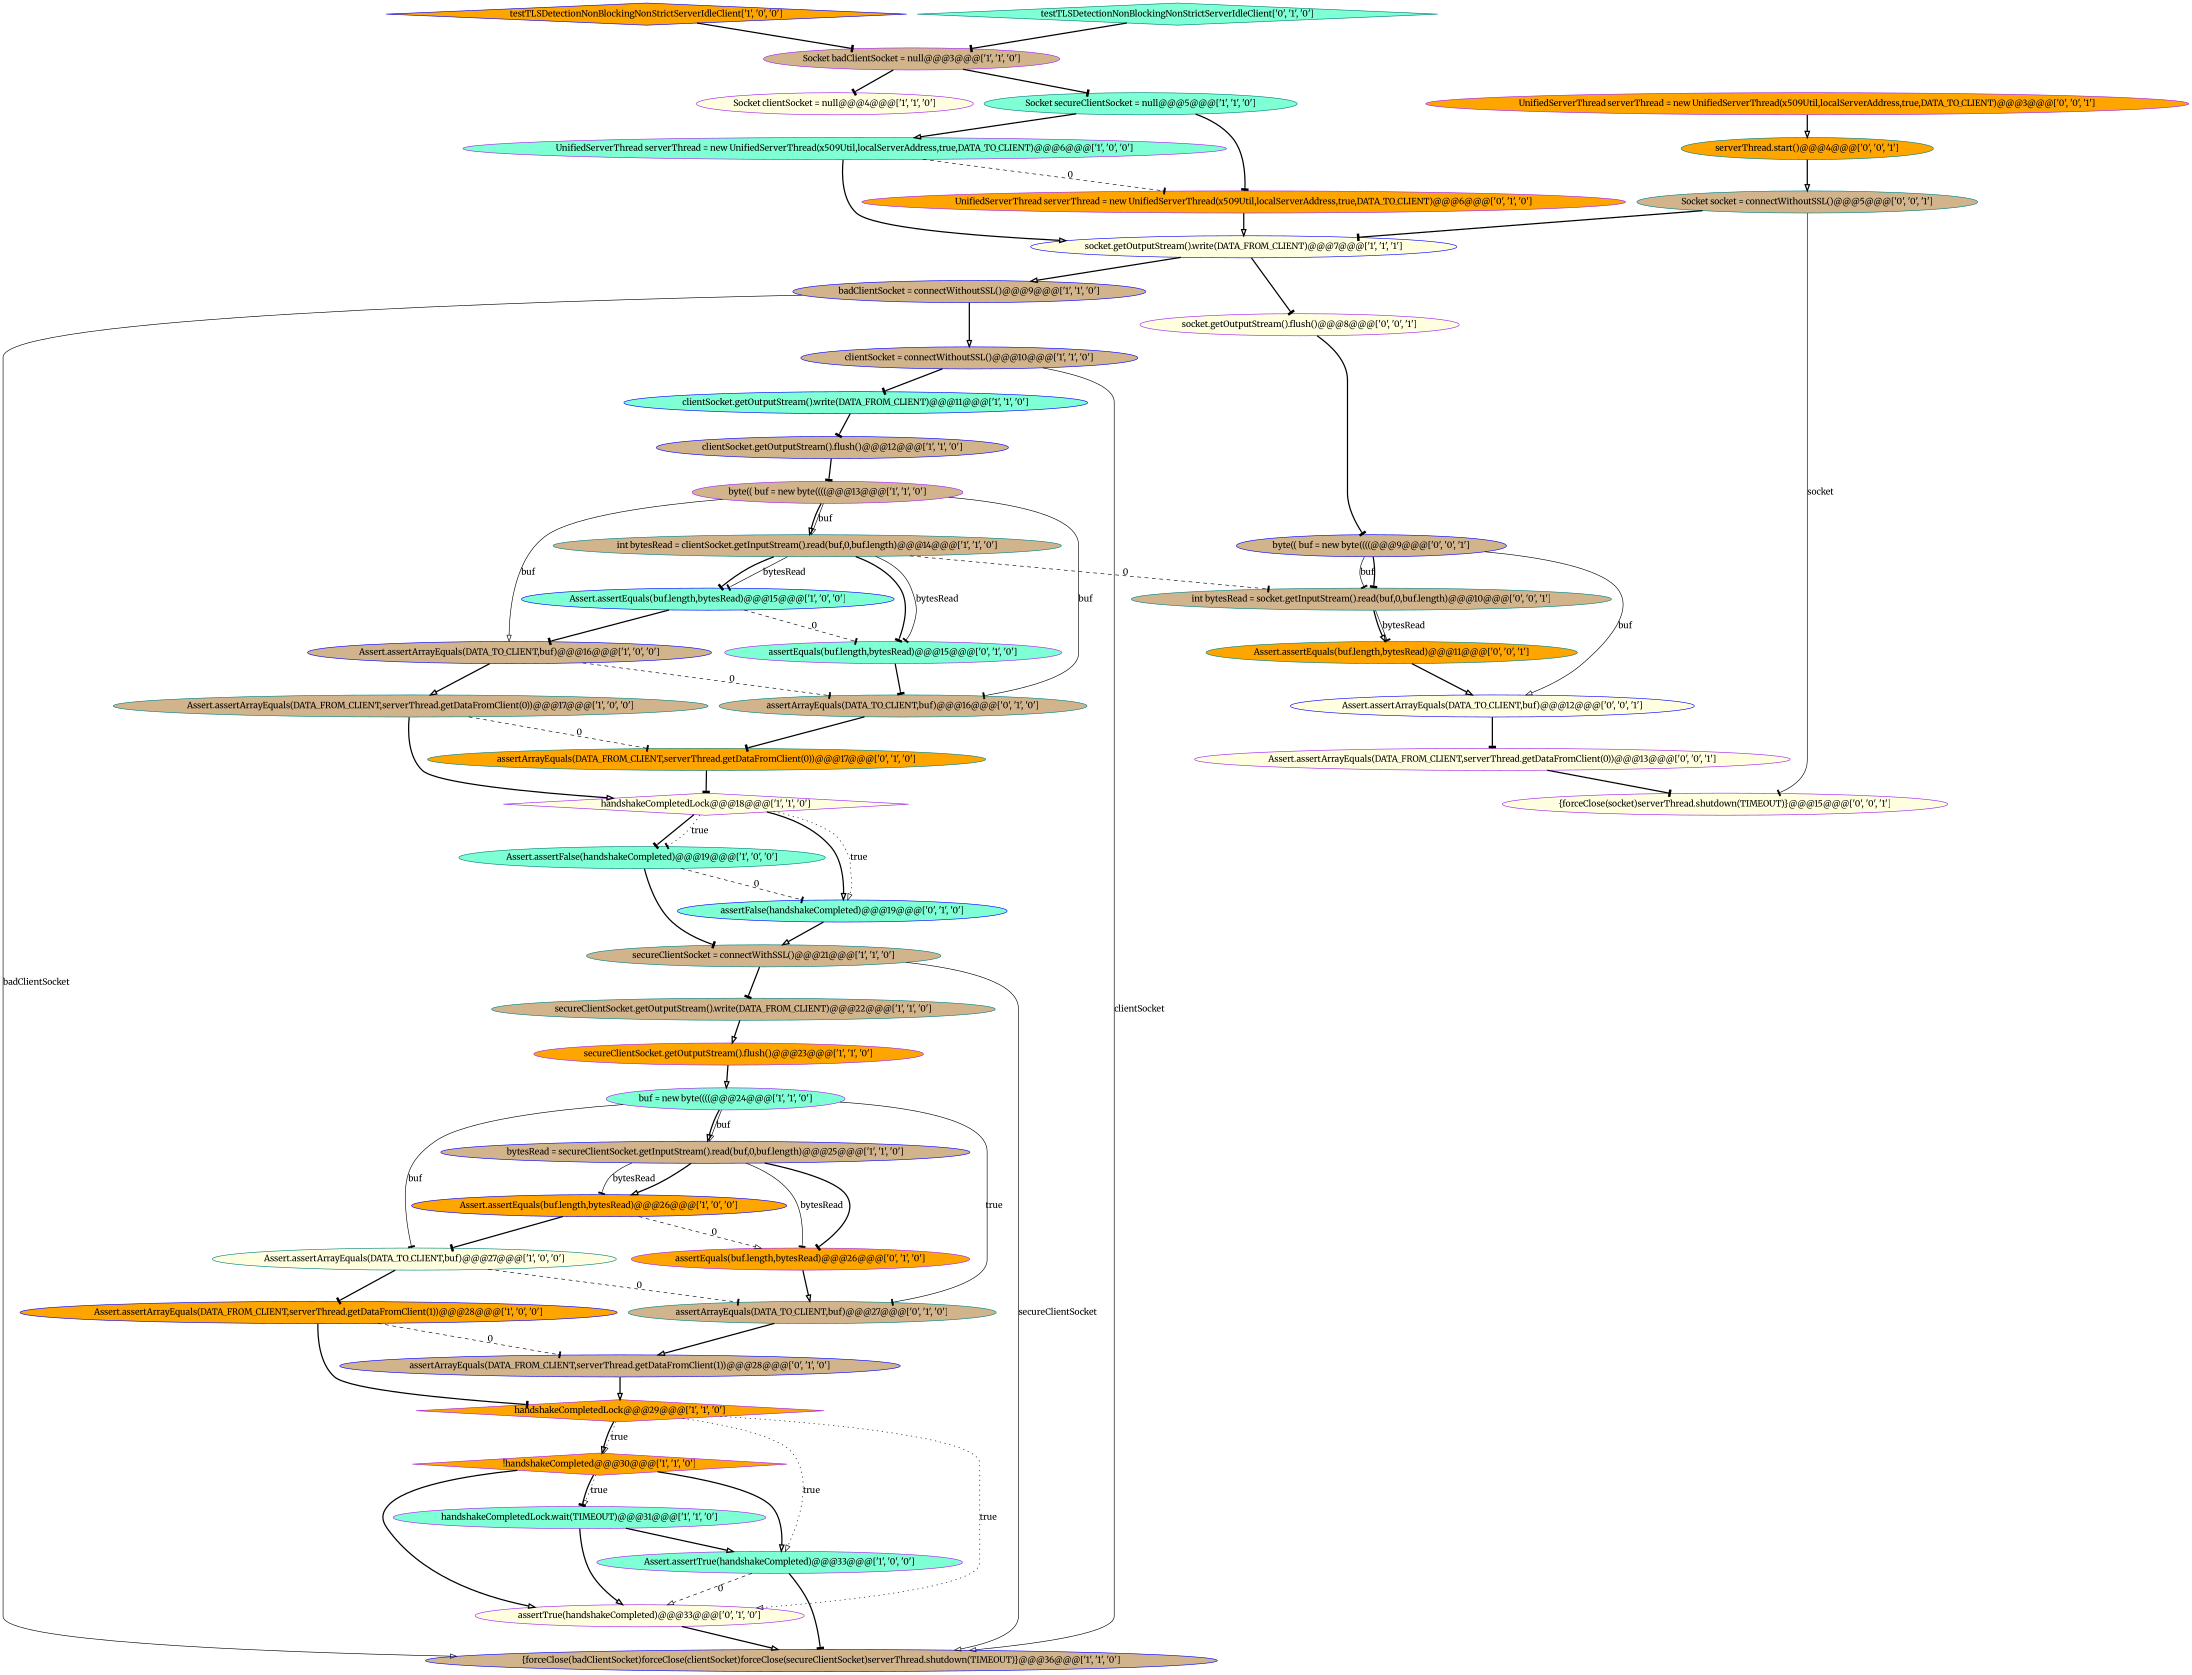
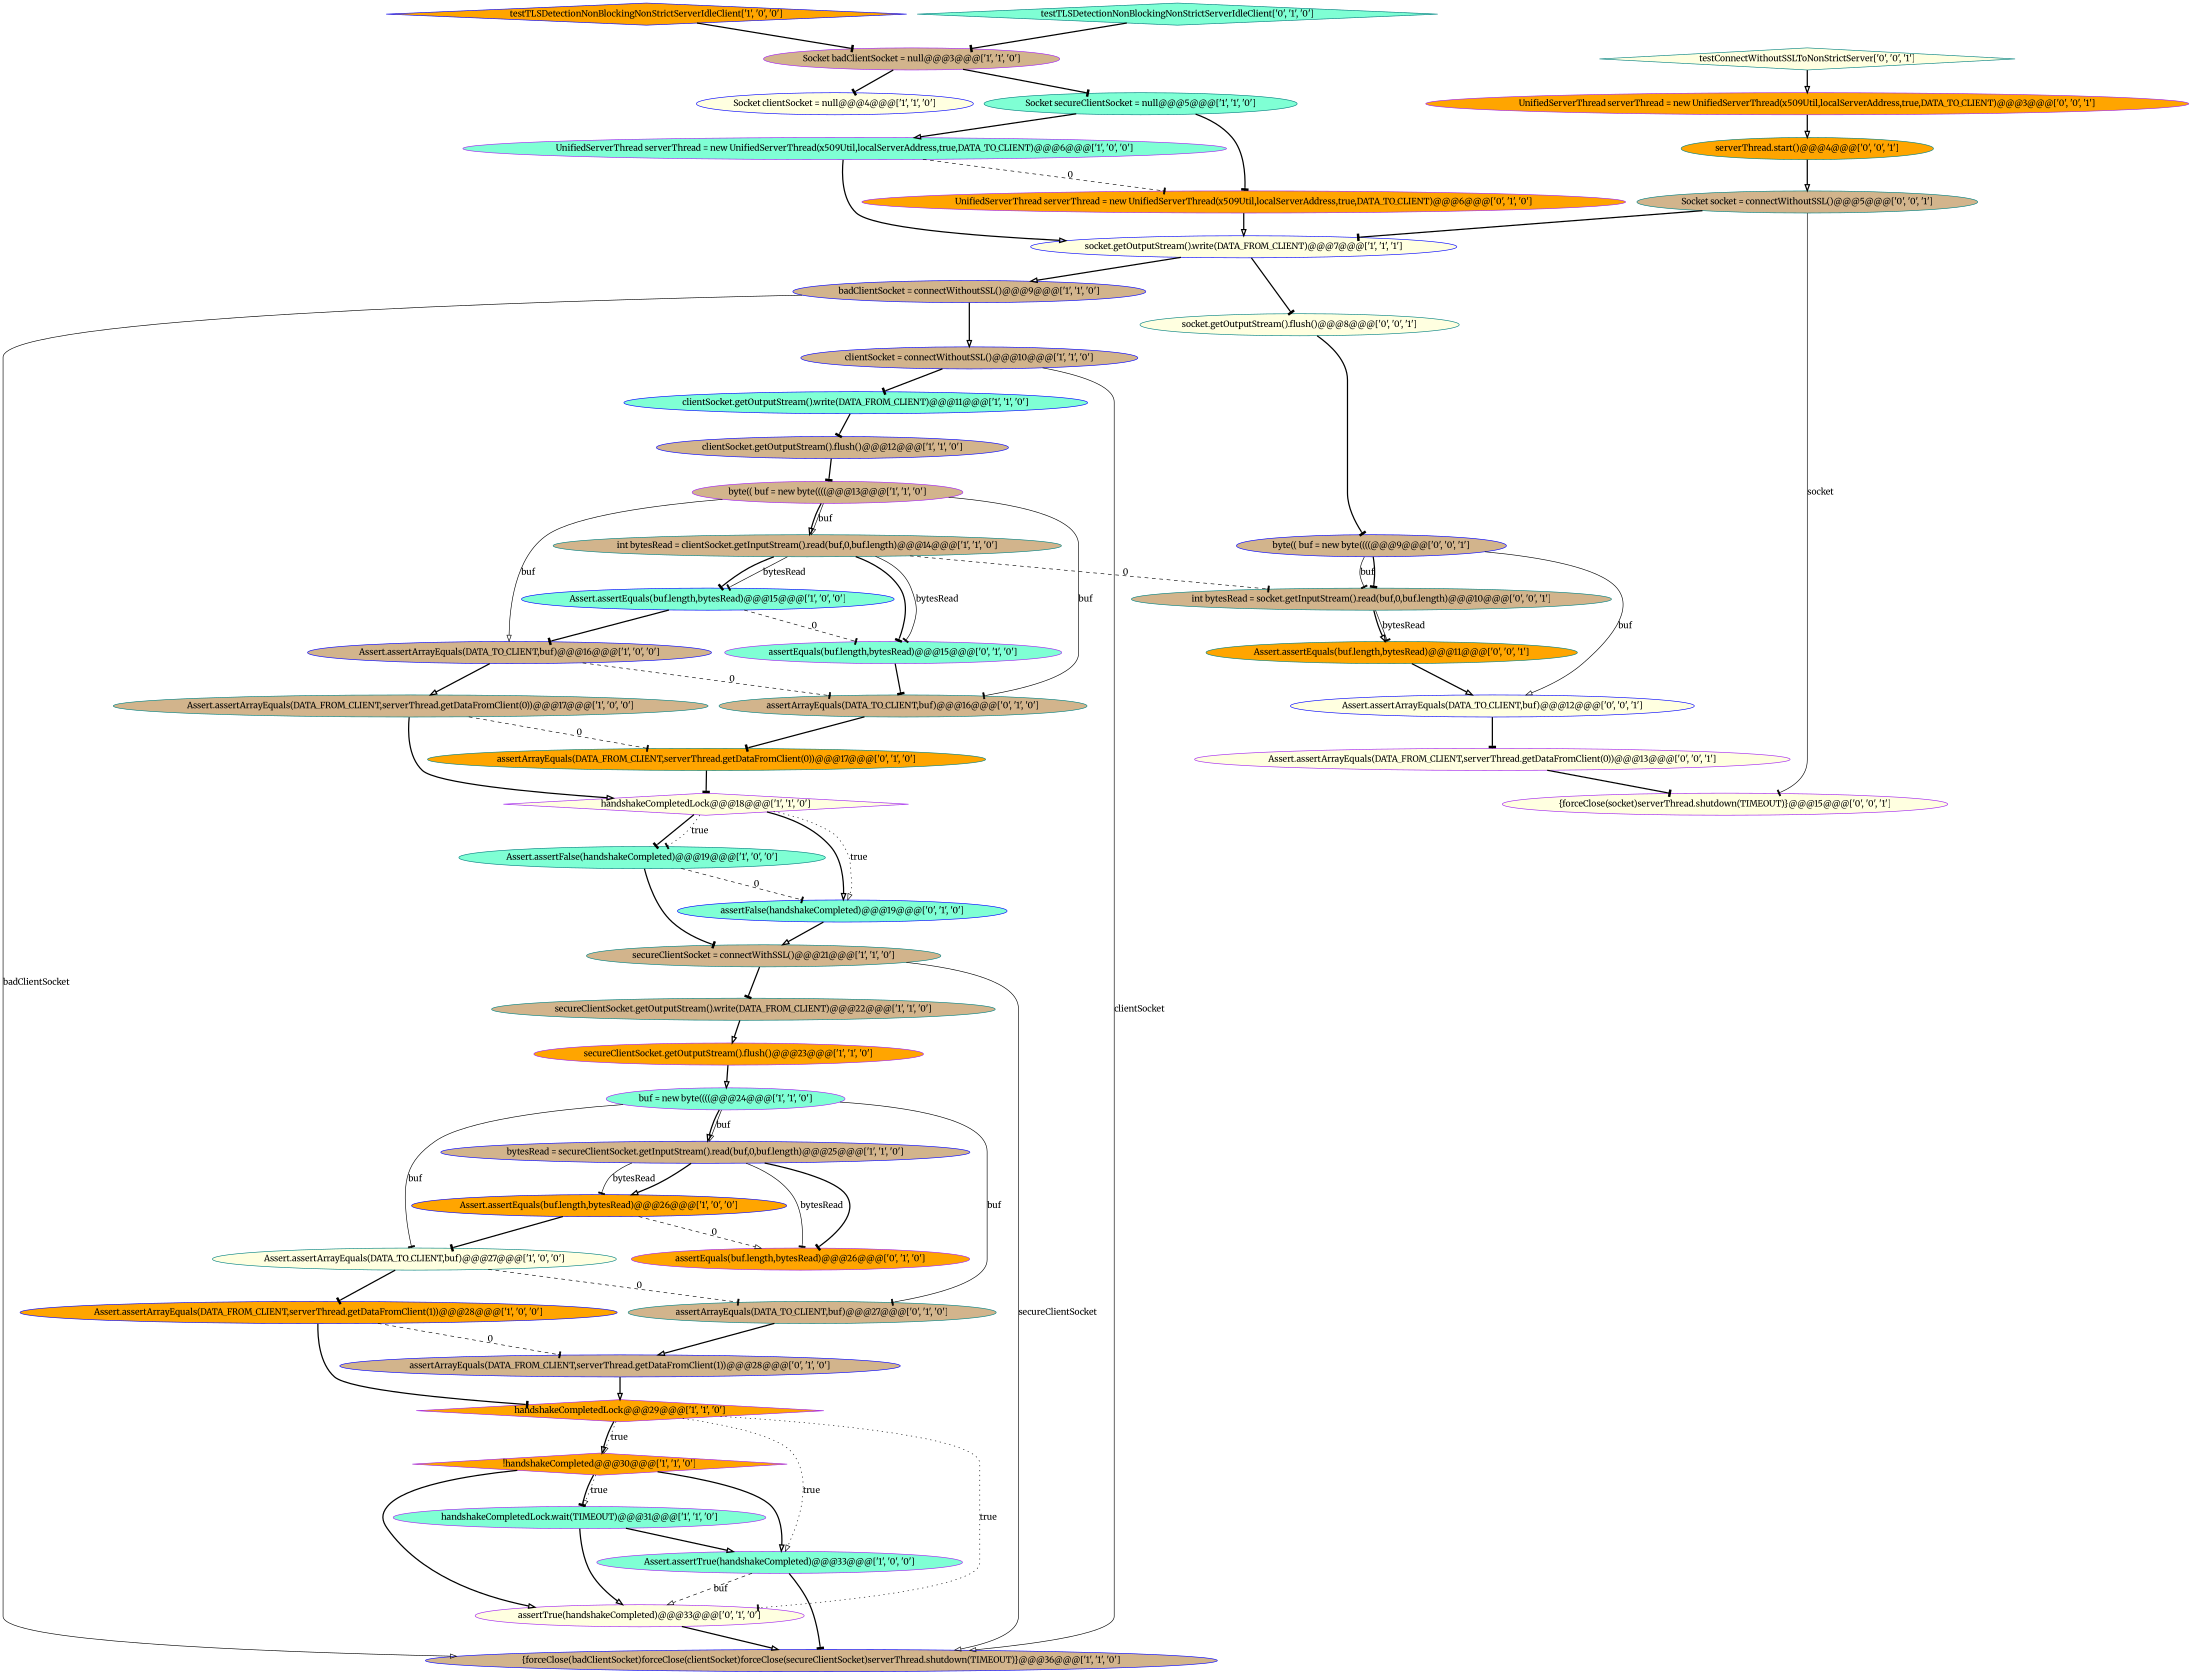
node "testConnectWithoutSSLToNonStrictServer['0', '0', '1']": added
node "Socket clientSocket = null@@@4@@@['1', '1', '0']": color purple -> blue
node "socket.getOutputStream().flush()@@@8@@@['0', '0', '1']": color purple -> teal
edge "buf = new byte((((@@@24@@@['1', '1', '0']" -> "assertArrayEquals(DATA_TO_CLIENT,buf)@@@27@@@['0', '1', '0']": label "true" -> "buf"
edge "assertEquals(buf.length,bytesRead)@@@26@@@['0', '1', '0']" -> "assertArrayEquals(DATA_TO_CLIENT,buf)@@@27@@@['0', '1', '0']": removed
edge "handshakeCompletedLock@@@29@@@['1', '1', '0']" -> "assertTrue(handshakeCompleted)@@@33@@@['0', '1', '0']": arrowhead onormal -> tee
edge "Assert.assertTrue(handshakeCompleted)@@@33@@@['1', '0', '0']" -> "assertTrue(handshakeCompleted)@@@33@@@['0', '1', '0']": label "0" -> "buf"
